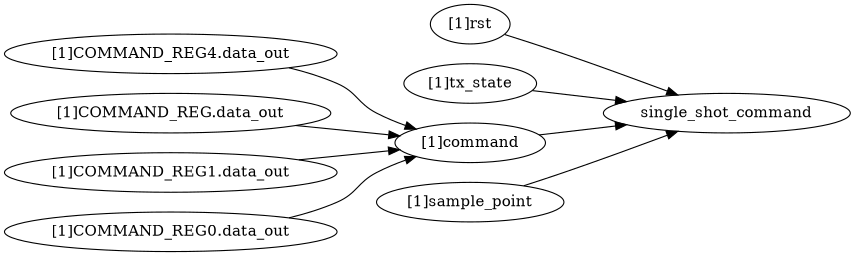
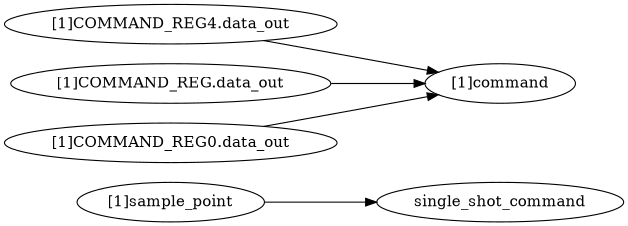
node "[1]rst": removed
node "[1]tx_state": removed
edge "[1]command" -> "single_shot_command": removed
node "[1]COMMAND_REG1.data_out": removed
